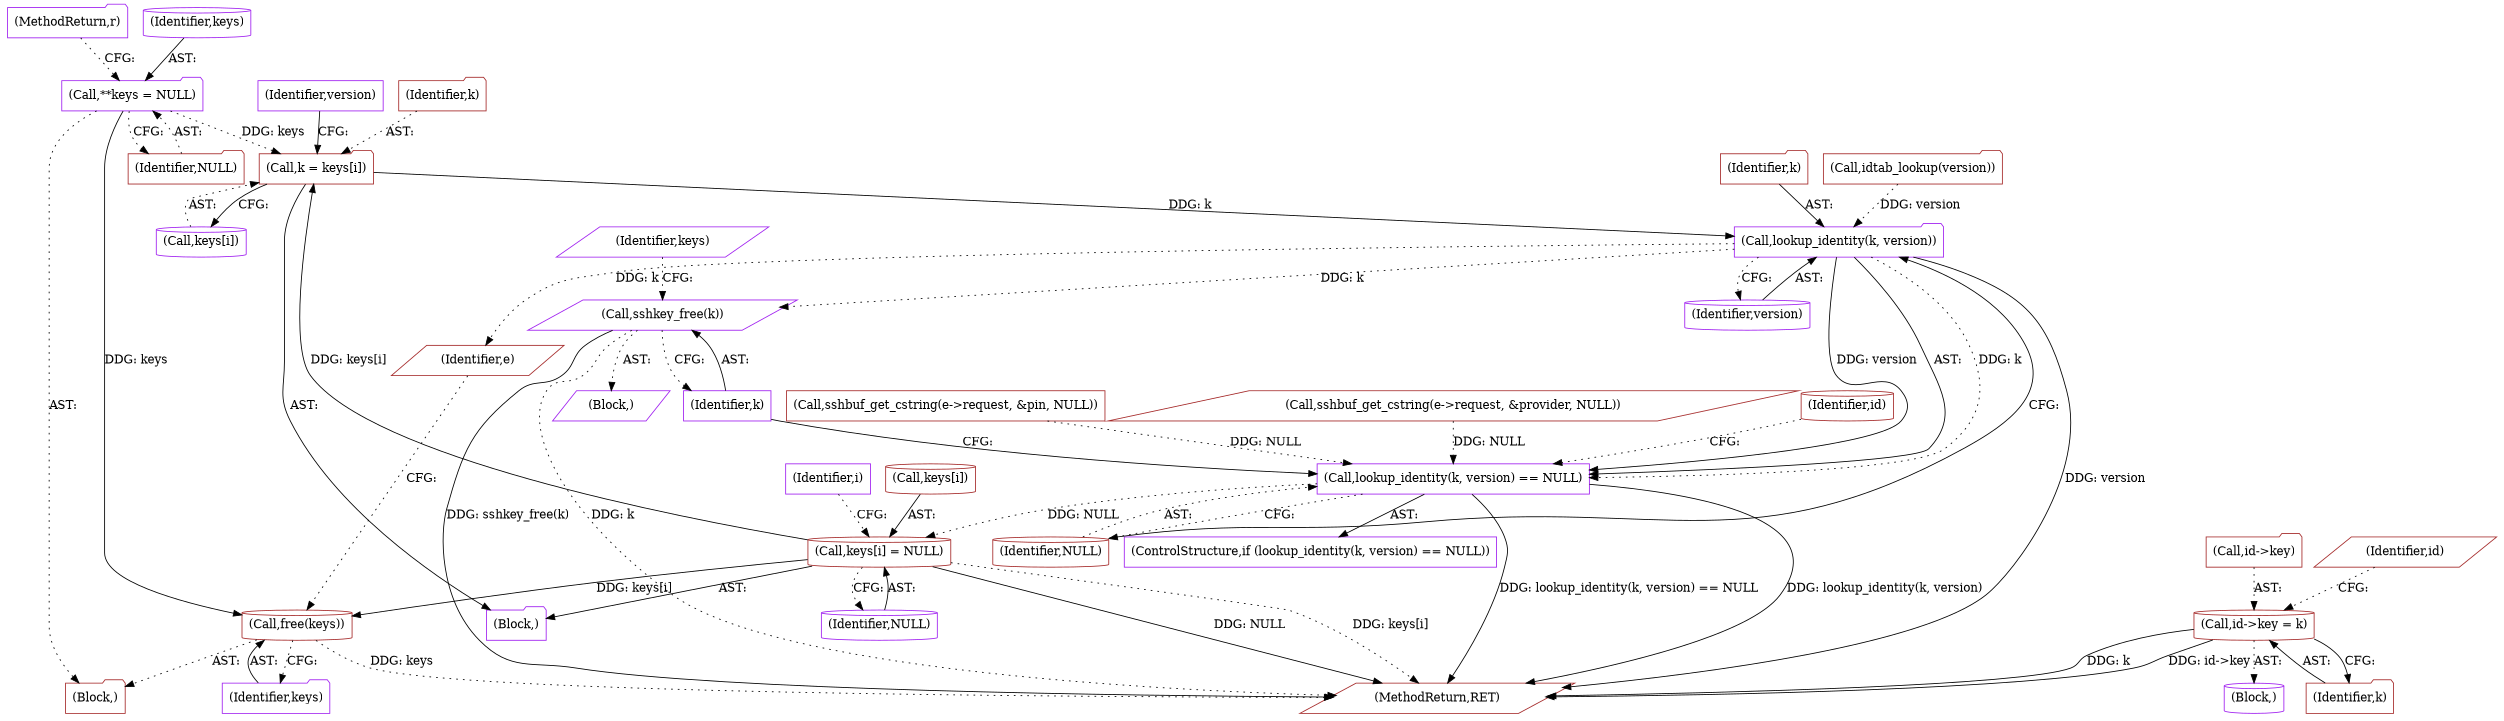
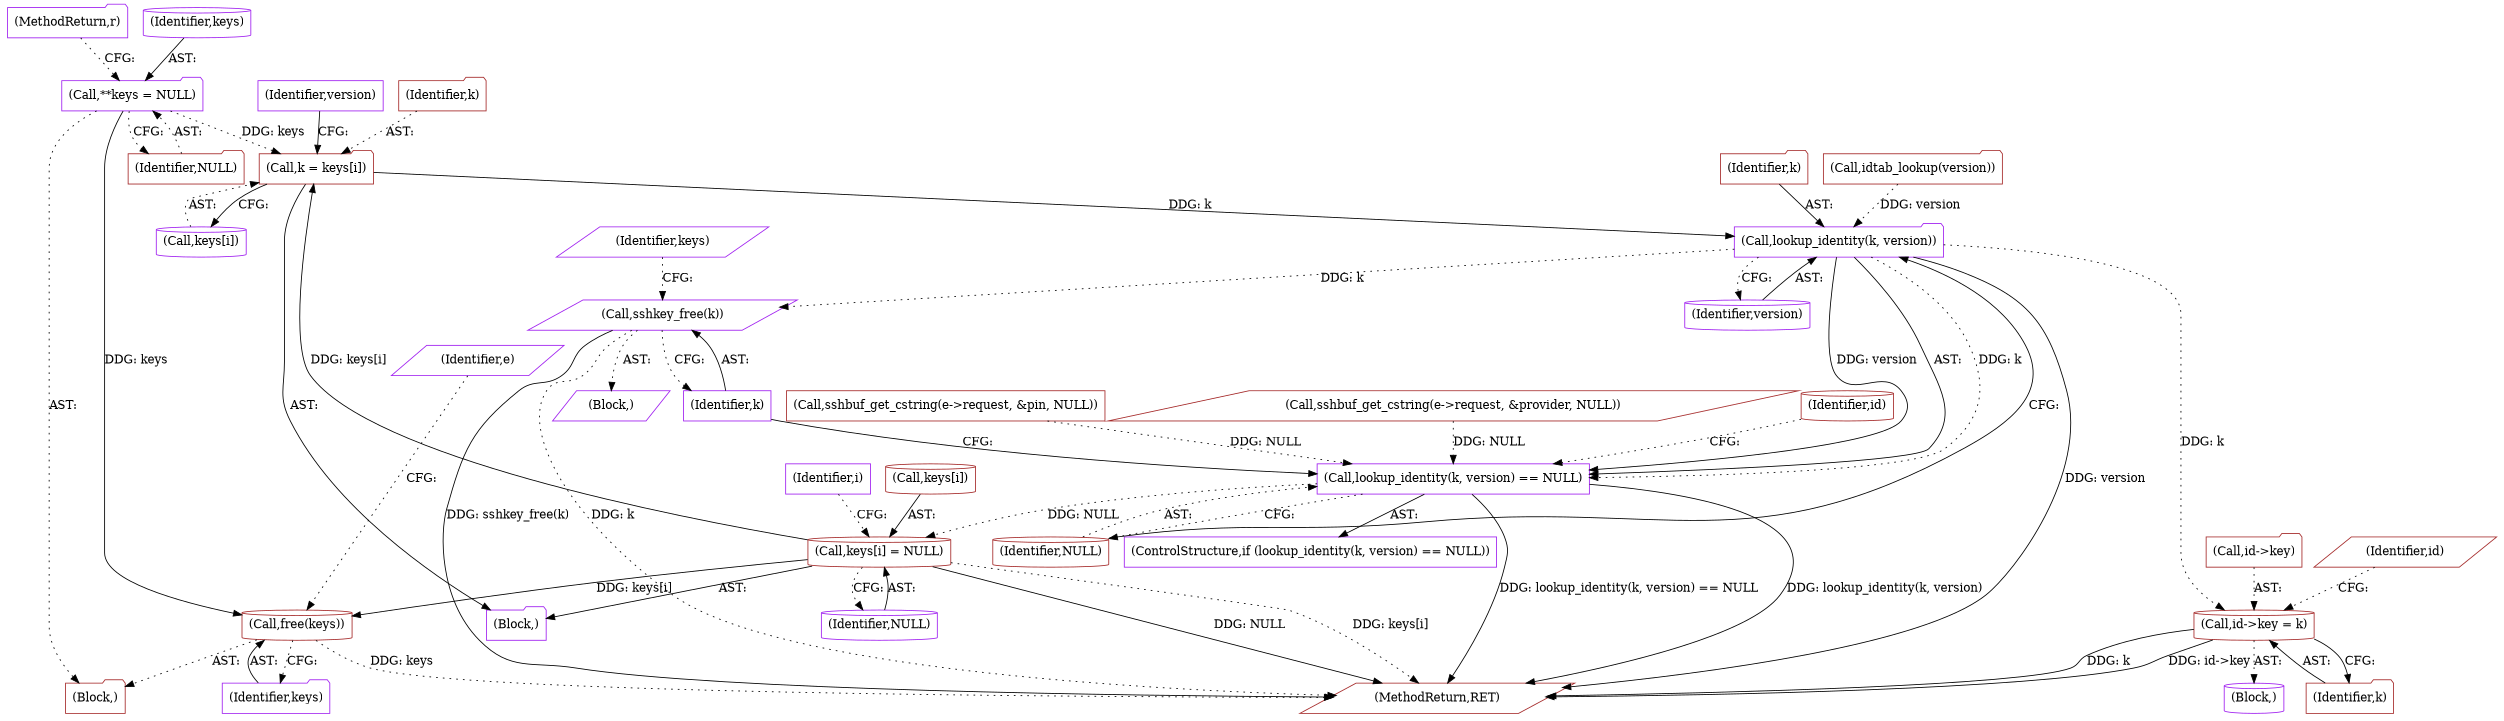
edge "(Call,lookup_identity(k, version))" -> "(Identifier,e)": now "(Call,lookup_identity(k, version))" -> "(Call,id->key = k)"
node "(Identifier,e)": color brown -> purple
